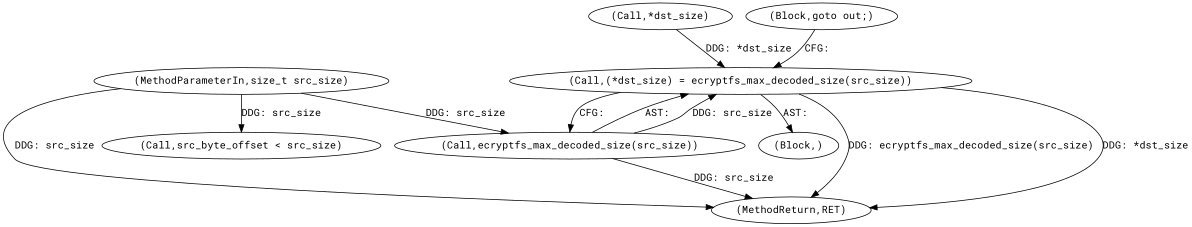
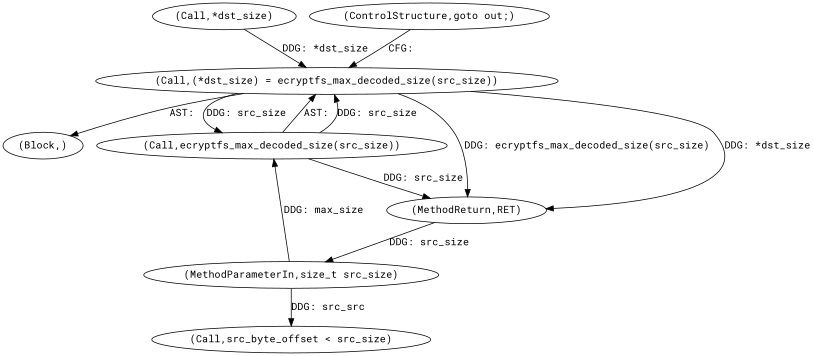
node "(Block,goto out;)": label "(Block,goto out;)" -> "(ControlStructure,goto out;)"
edge "(MethodParameterIn,size_t src_size)" -> "(Call,src_byte_offset < src_size)": label "DDG: src_size" -> "DDG: src_src"
edge "(MethodParameterIn,size_t src_size)" -> "(Call,ecryptfs_max_decoded_size(src_size))": label "DDG: src_size" -> "DDG: max_size"
edge "(Call,(*dst_size) = ecryptfs_max_decoded_size(src_size))" -> "(Call,ecryptfs_max_decoded_size(src_size))": label "CFG: " -> "DDG: src_size"
edge "(MethodParameterIn,size_t src_size)" -> "(MethodReturn,RET)": reversed
